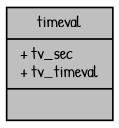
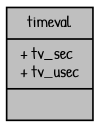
node "timeval": text "+ tv_timeval" -> "+ tv_usec"
